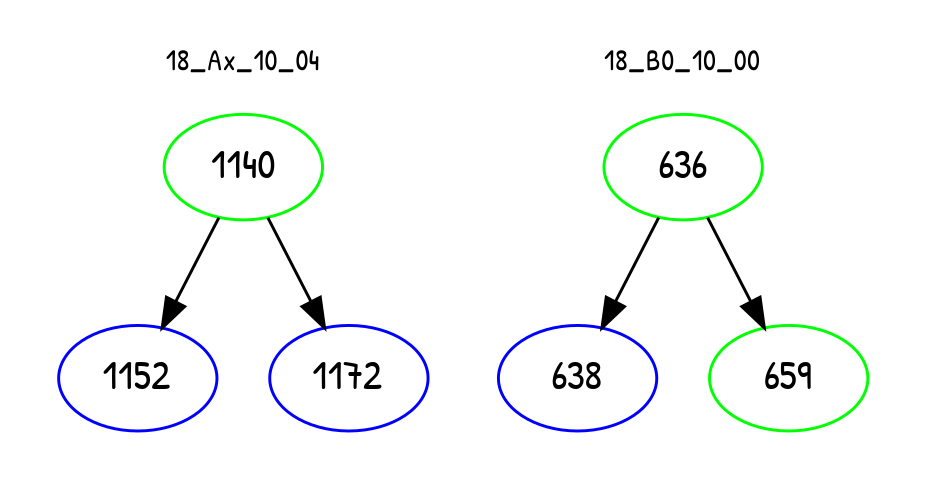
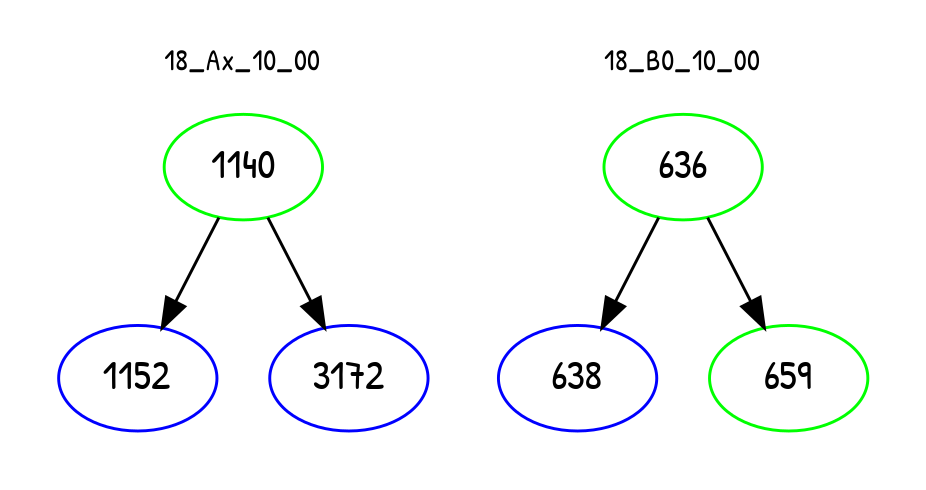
cluster "18_Ax_10_04": label "18_Ax_10_04" -> "18_Ax_10_00"
node "1172": label "1172" -> "3172"
